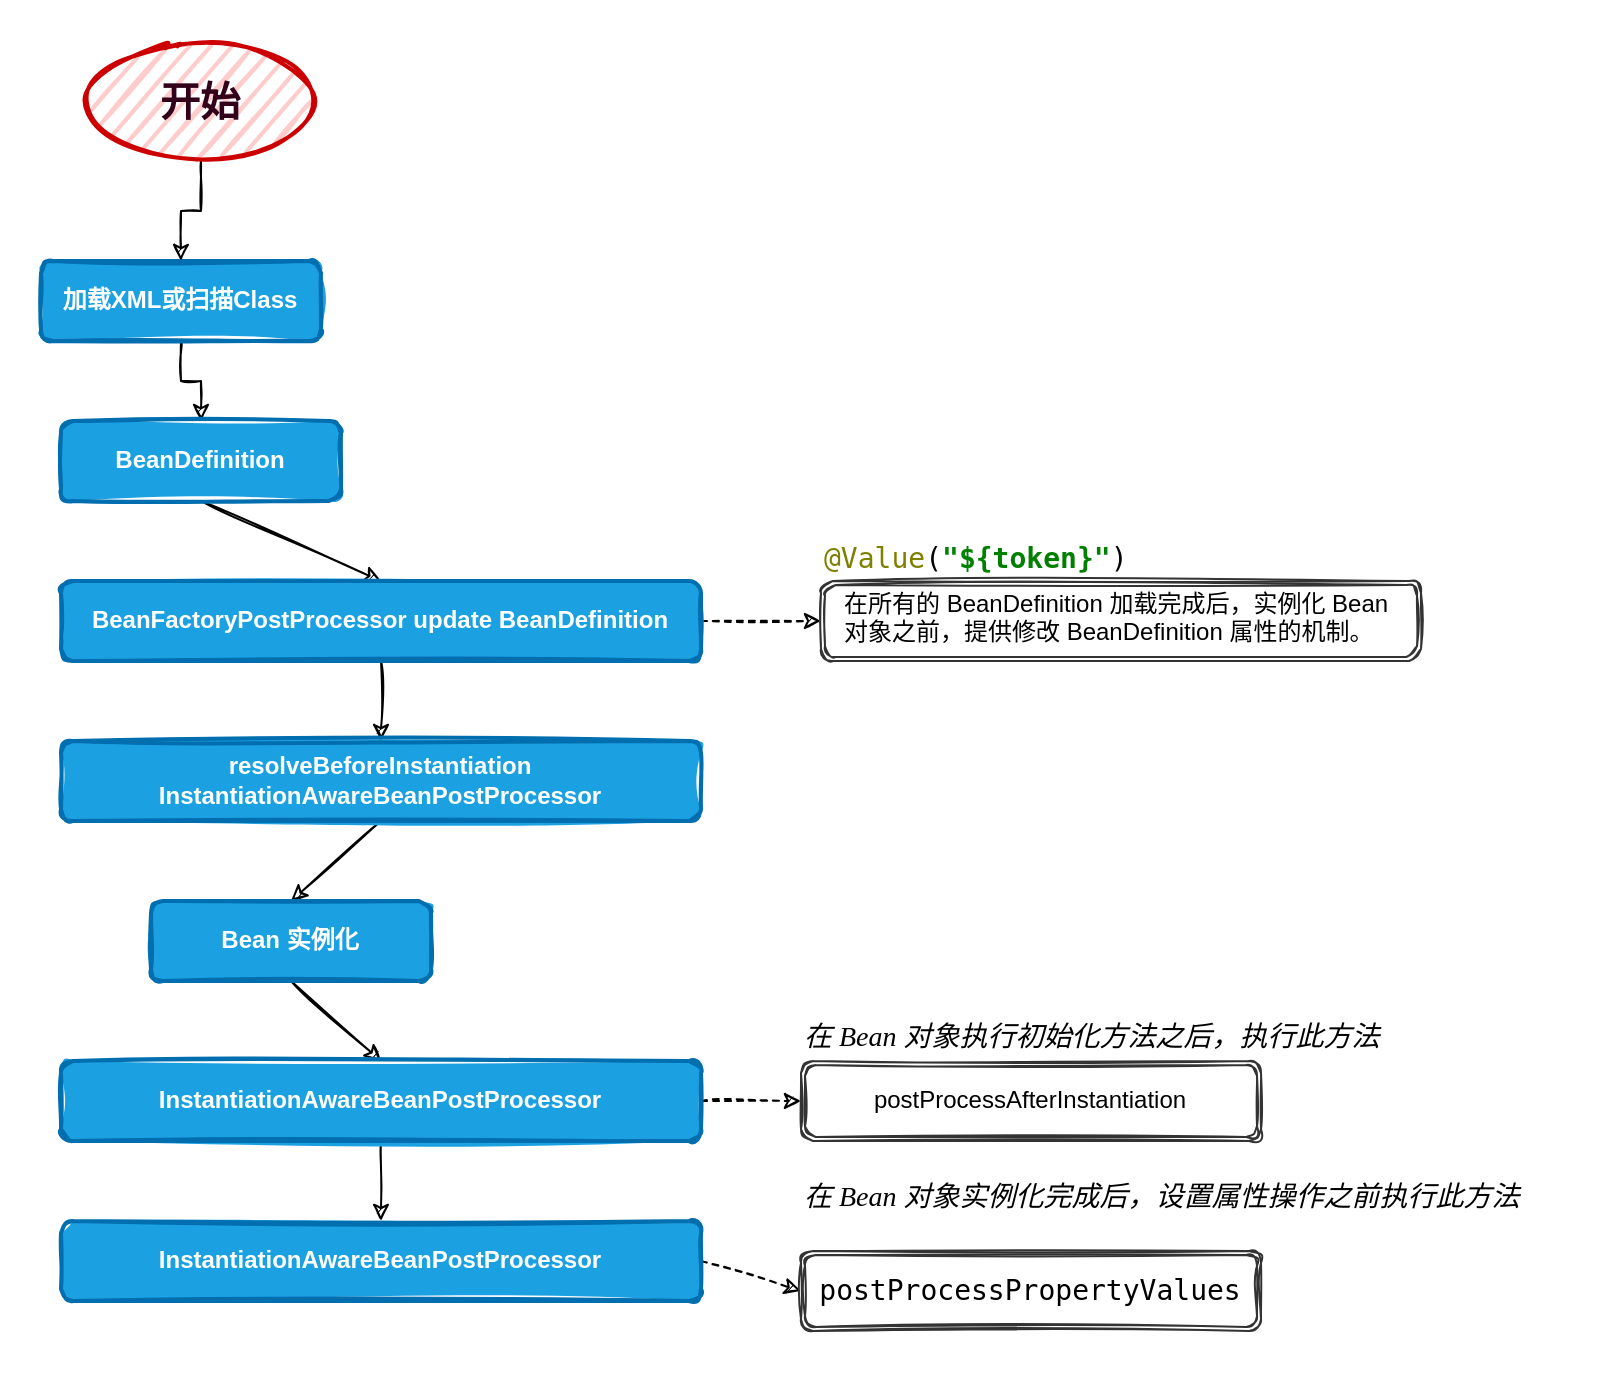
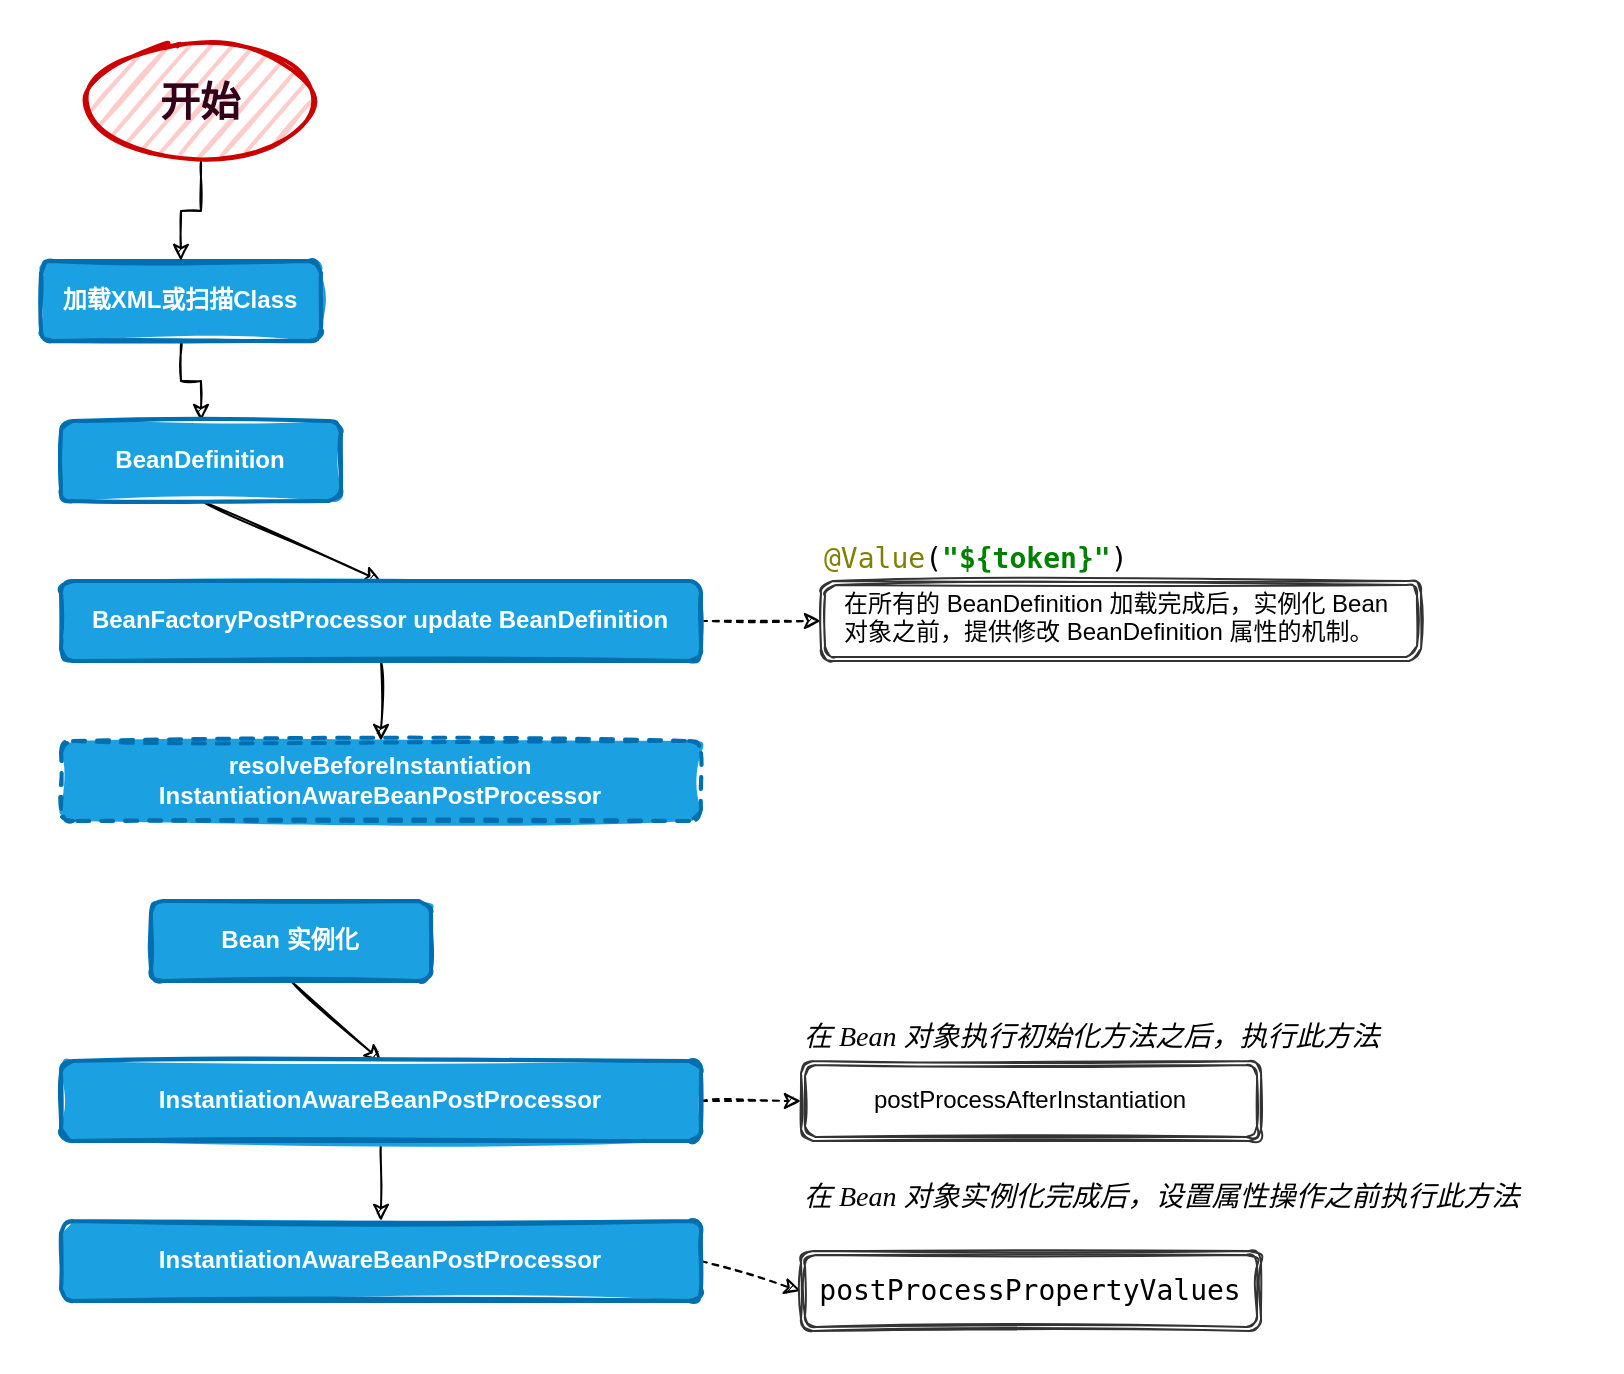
node "resolveBeforeInstantiation InstantiationAwareBeanPostProcessor": style solid -> dashed
edge "resolveBeforeInstantiation InstantiationAwareBeanPostProcessor" -> "Bean 实例化": removed
